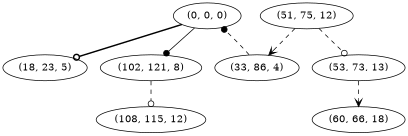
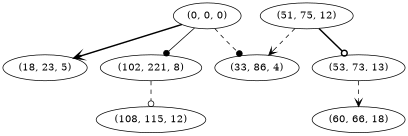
edge "(0, 0, 0)" -> "(18, 23, 5)": arrowhead odot -> vee
edge "(51, 75, 12)" -> "(53, 73, 13)": style dashed -> bold
edge "(33, 86, 4)" -> "(0, 0, 0)": reversed
node "(102, 121, 8)": label "(102, 121, 8)" -> "(102, 221, 8)"
